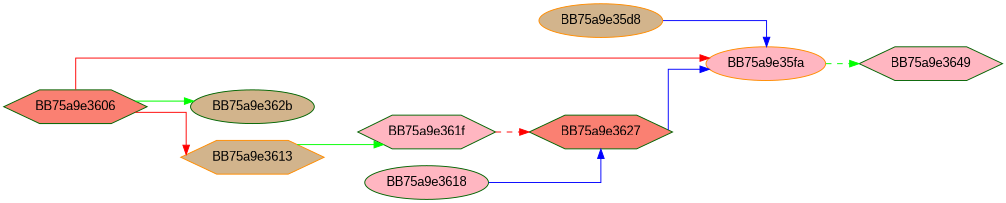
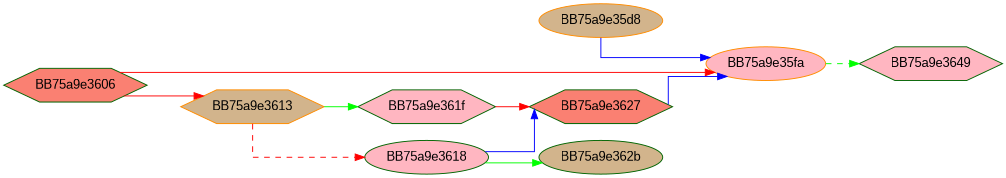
edge "BB75a9e3606" -> "BB75a9e362b": now "BB75a9e3618" -> "BB75a9e362b"
edge "BB75a9e361f" -> "BB75a9e3627": style dashed -> solid
edge "BB75a9e3613" -> "BB75a9e3618": added
